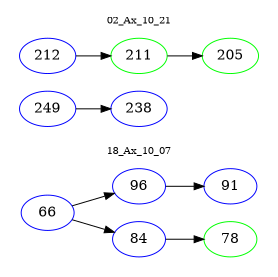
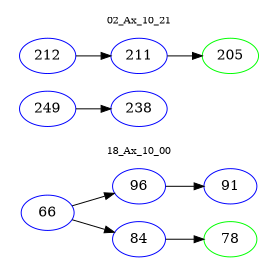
node "211": color green -> blue
cluster "18_Ax_10_07": label "18_Ax_10_07" -> "18_Ax_10_00"
